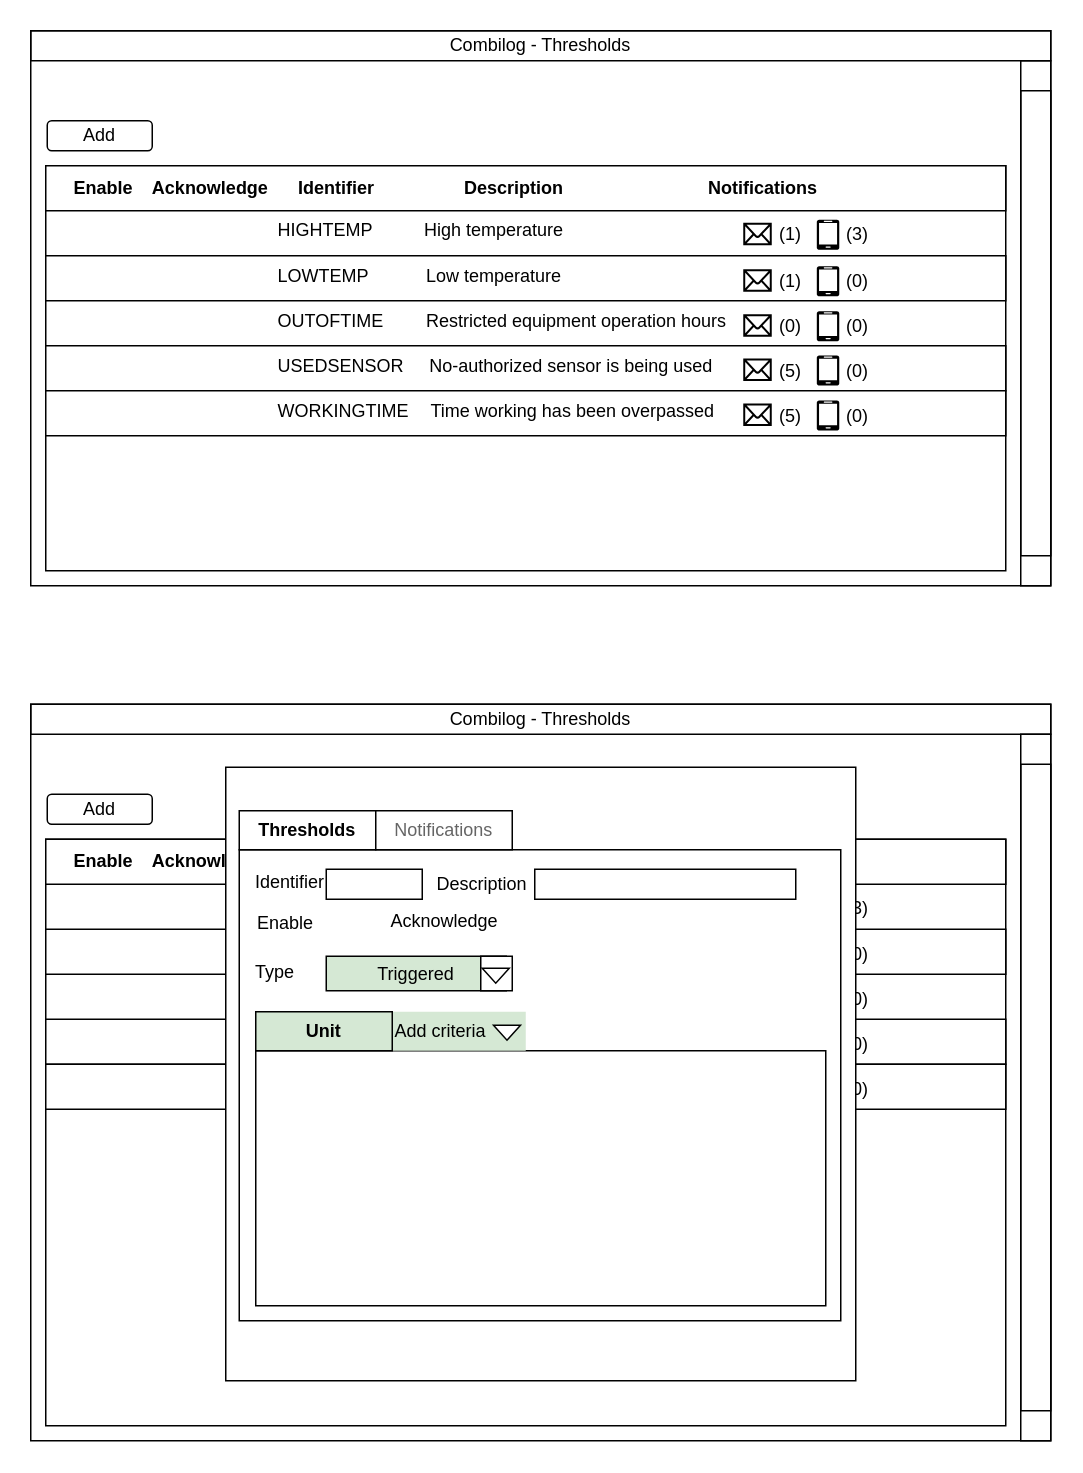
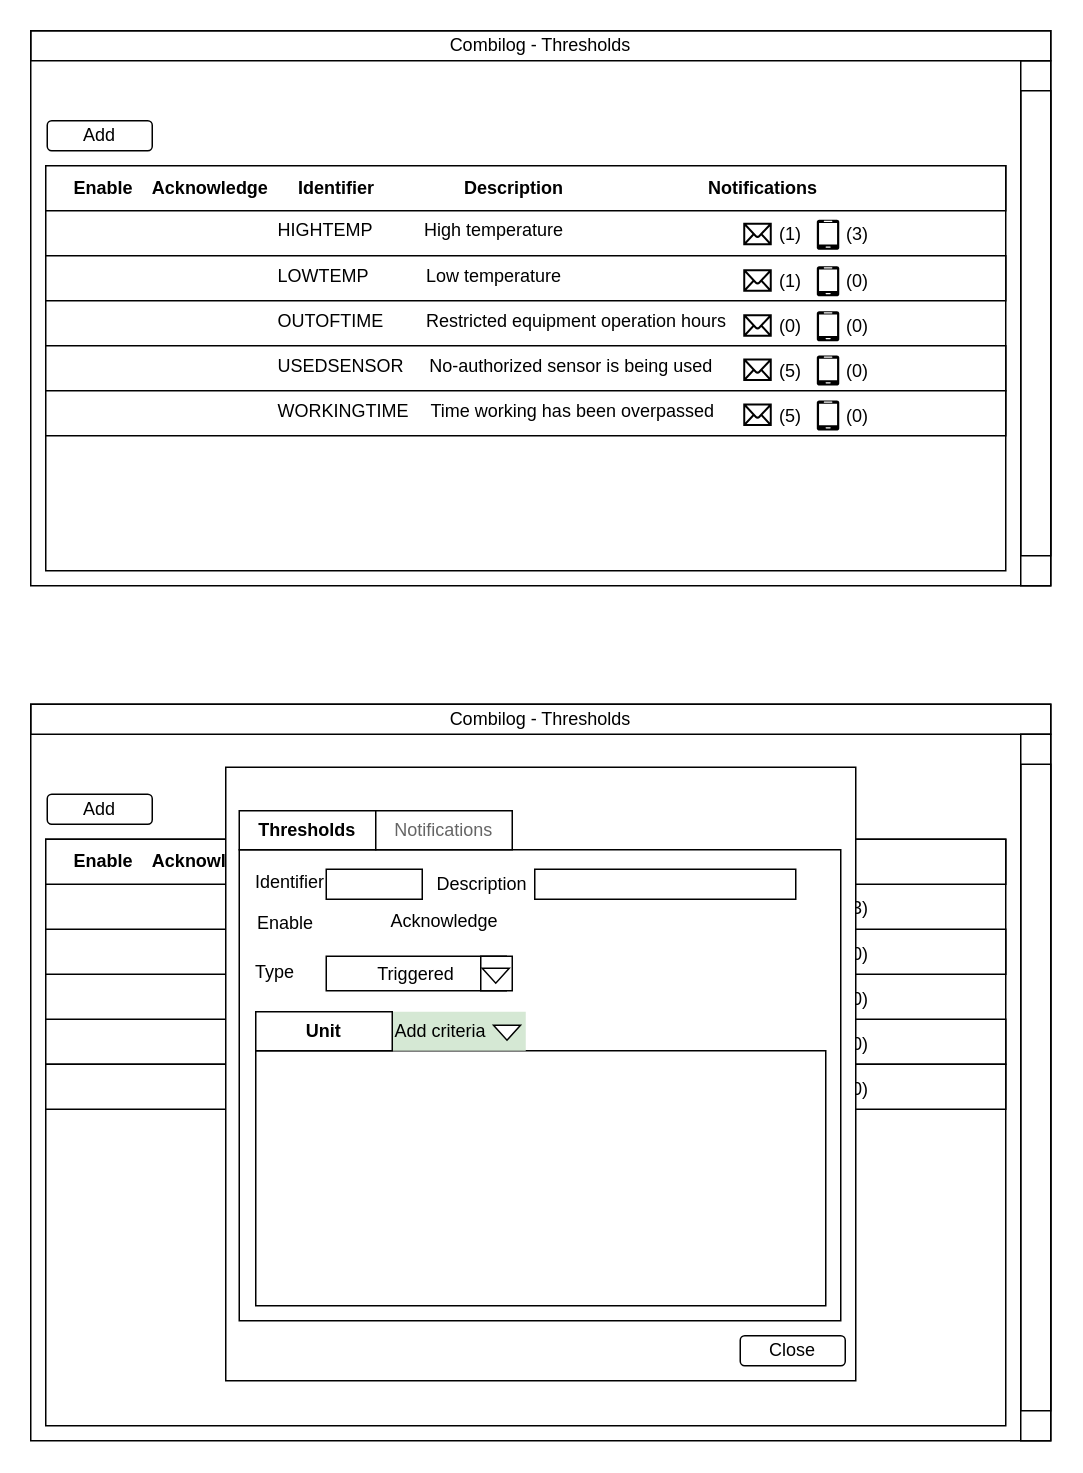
node "Triggered": fillcolor #d5e8d4 -> #ffffff
node "Unit": fillcolor #d5e8d4 -> #ffffff
node "Close": added
